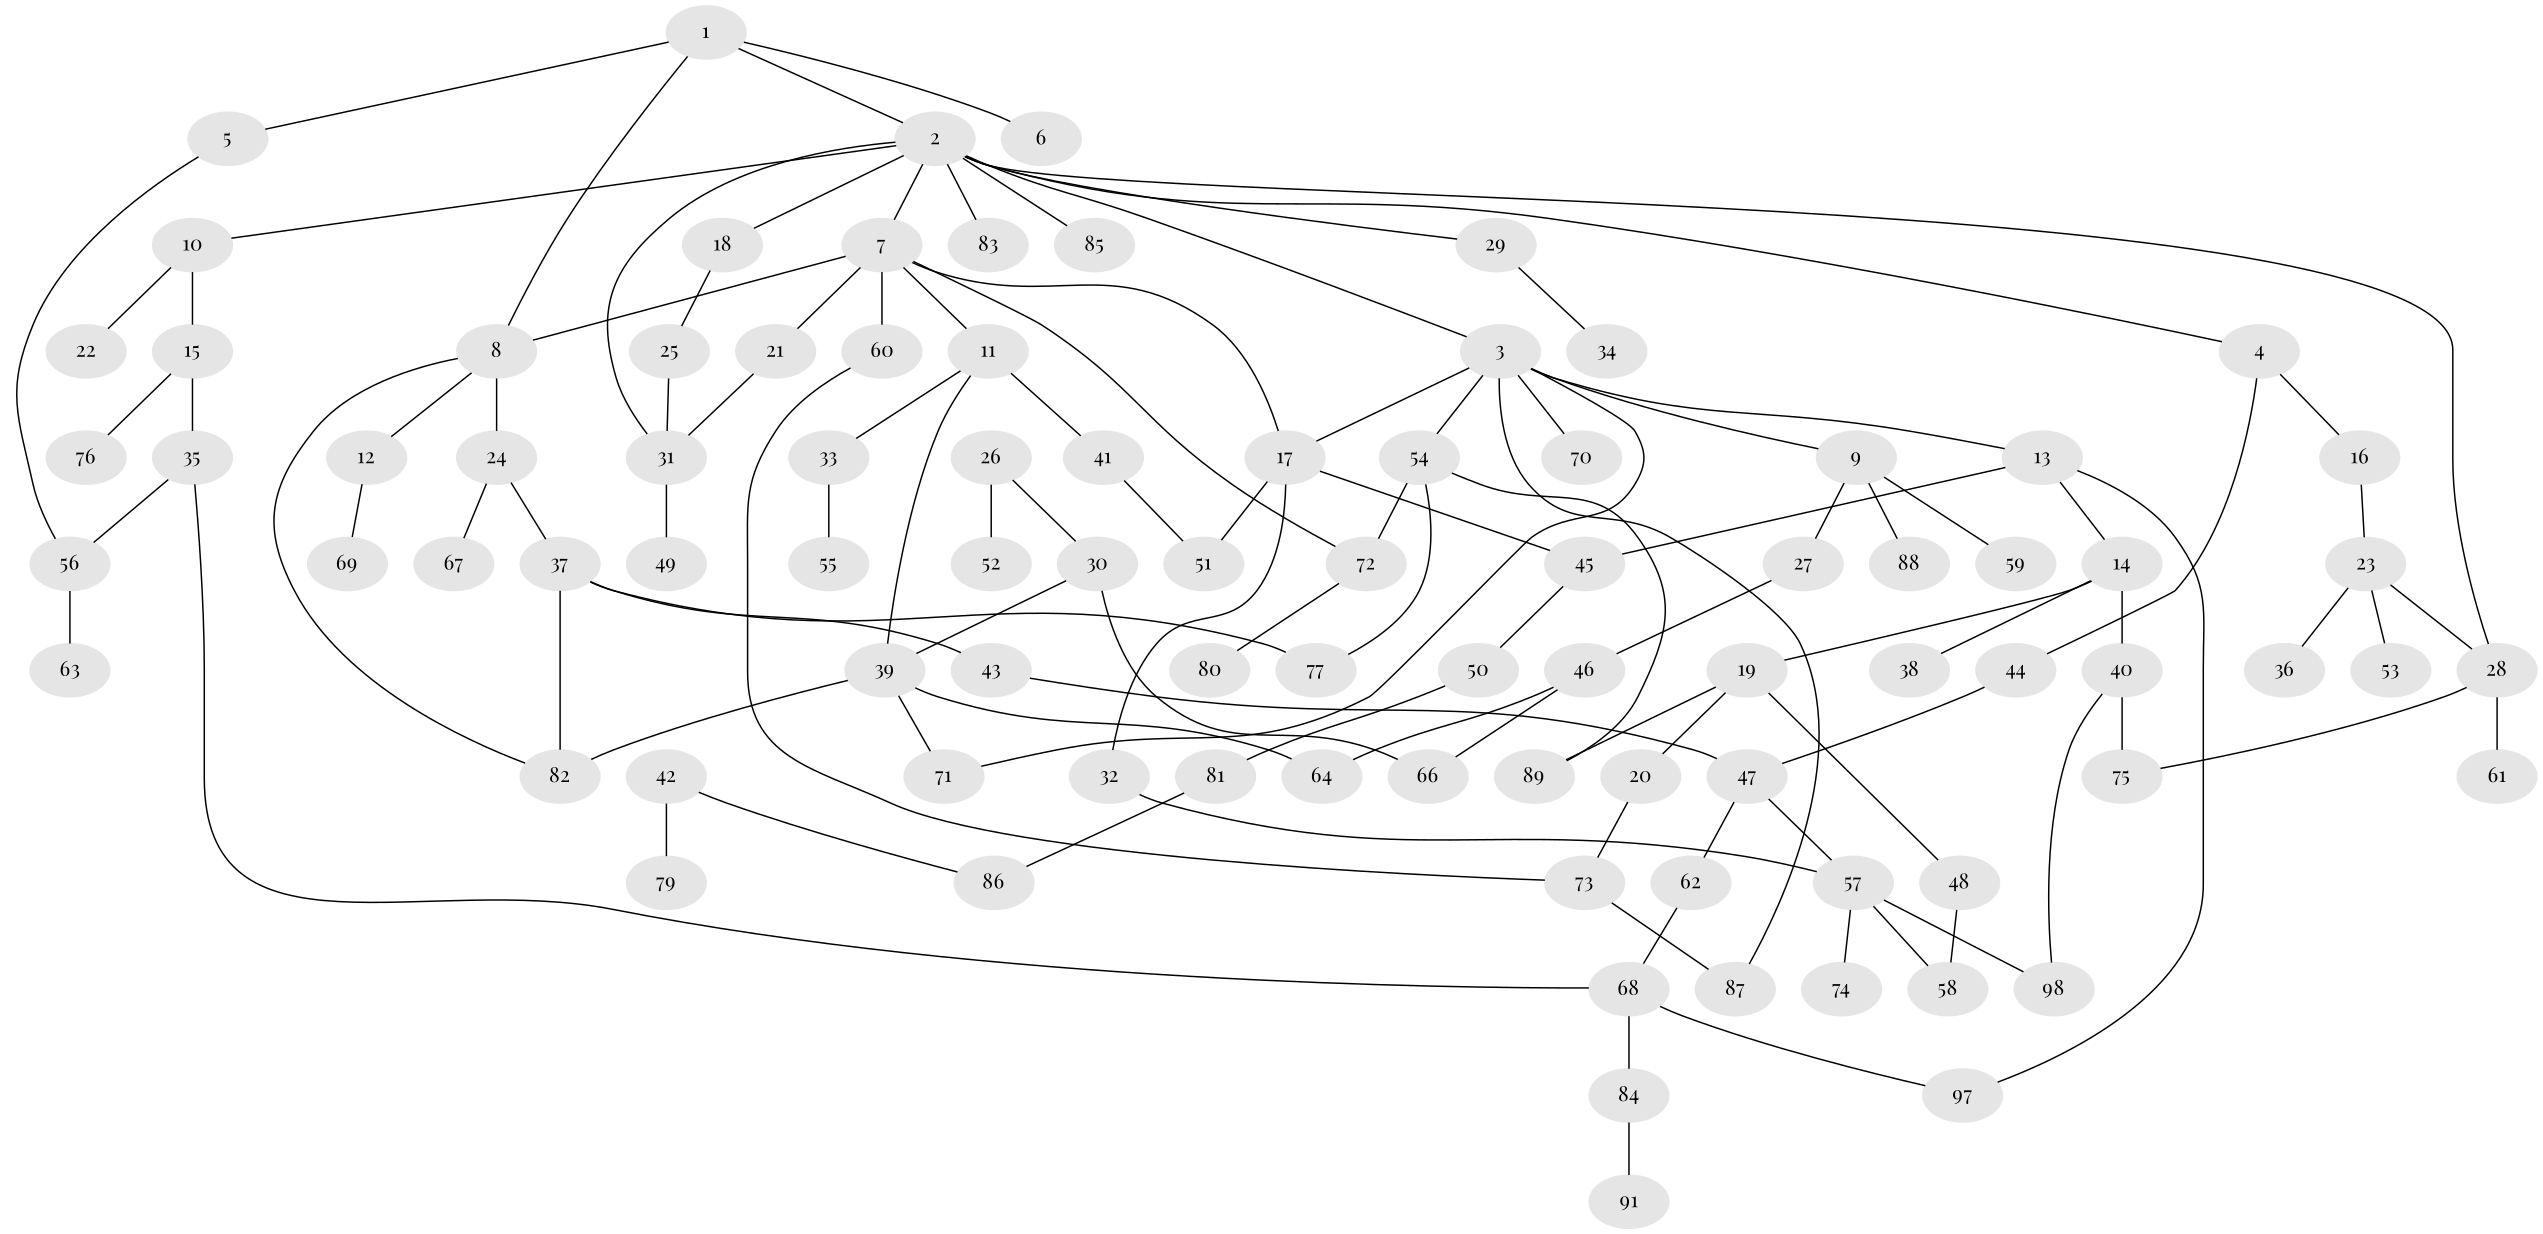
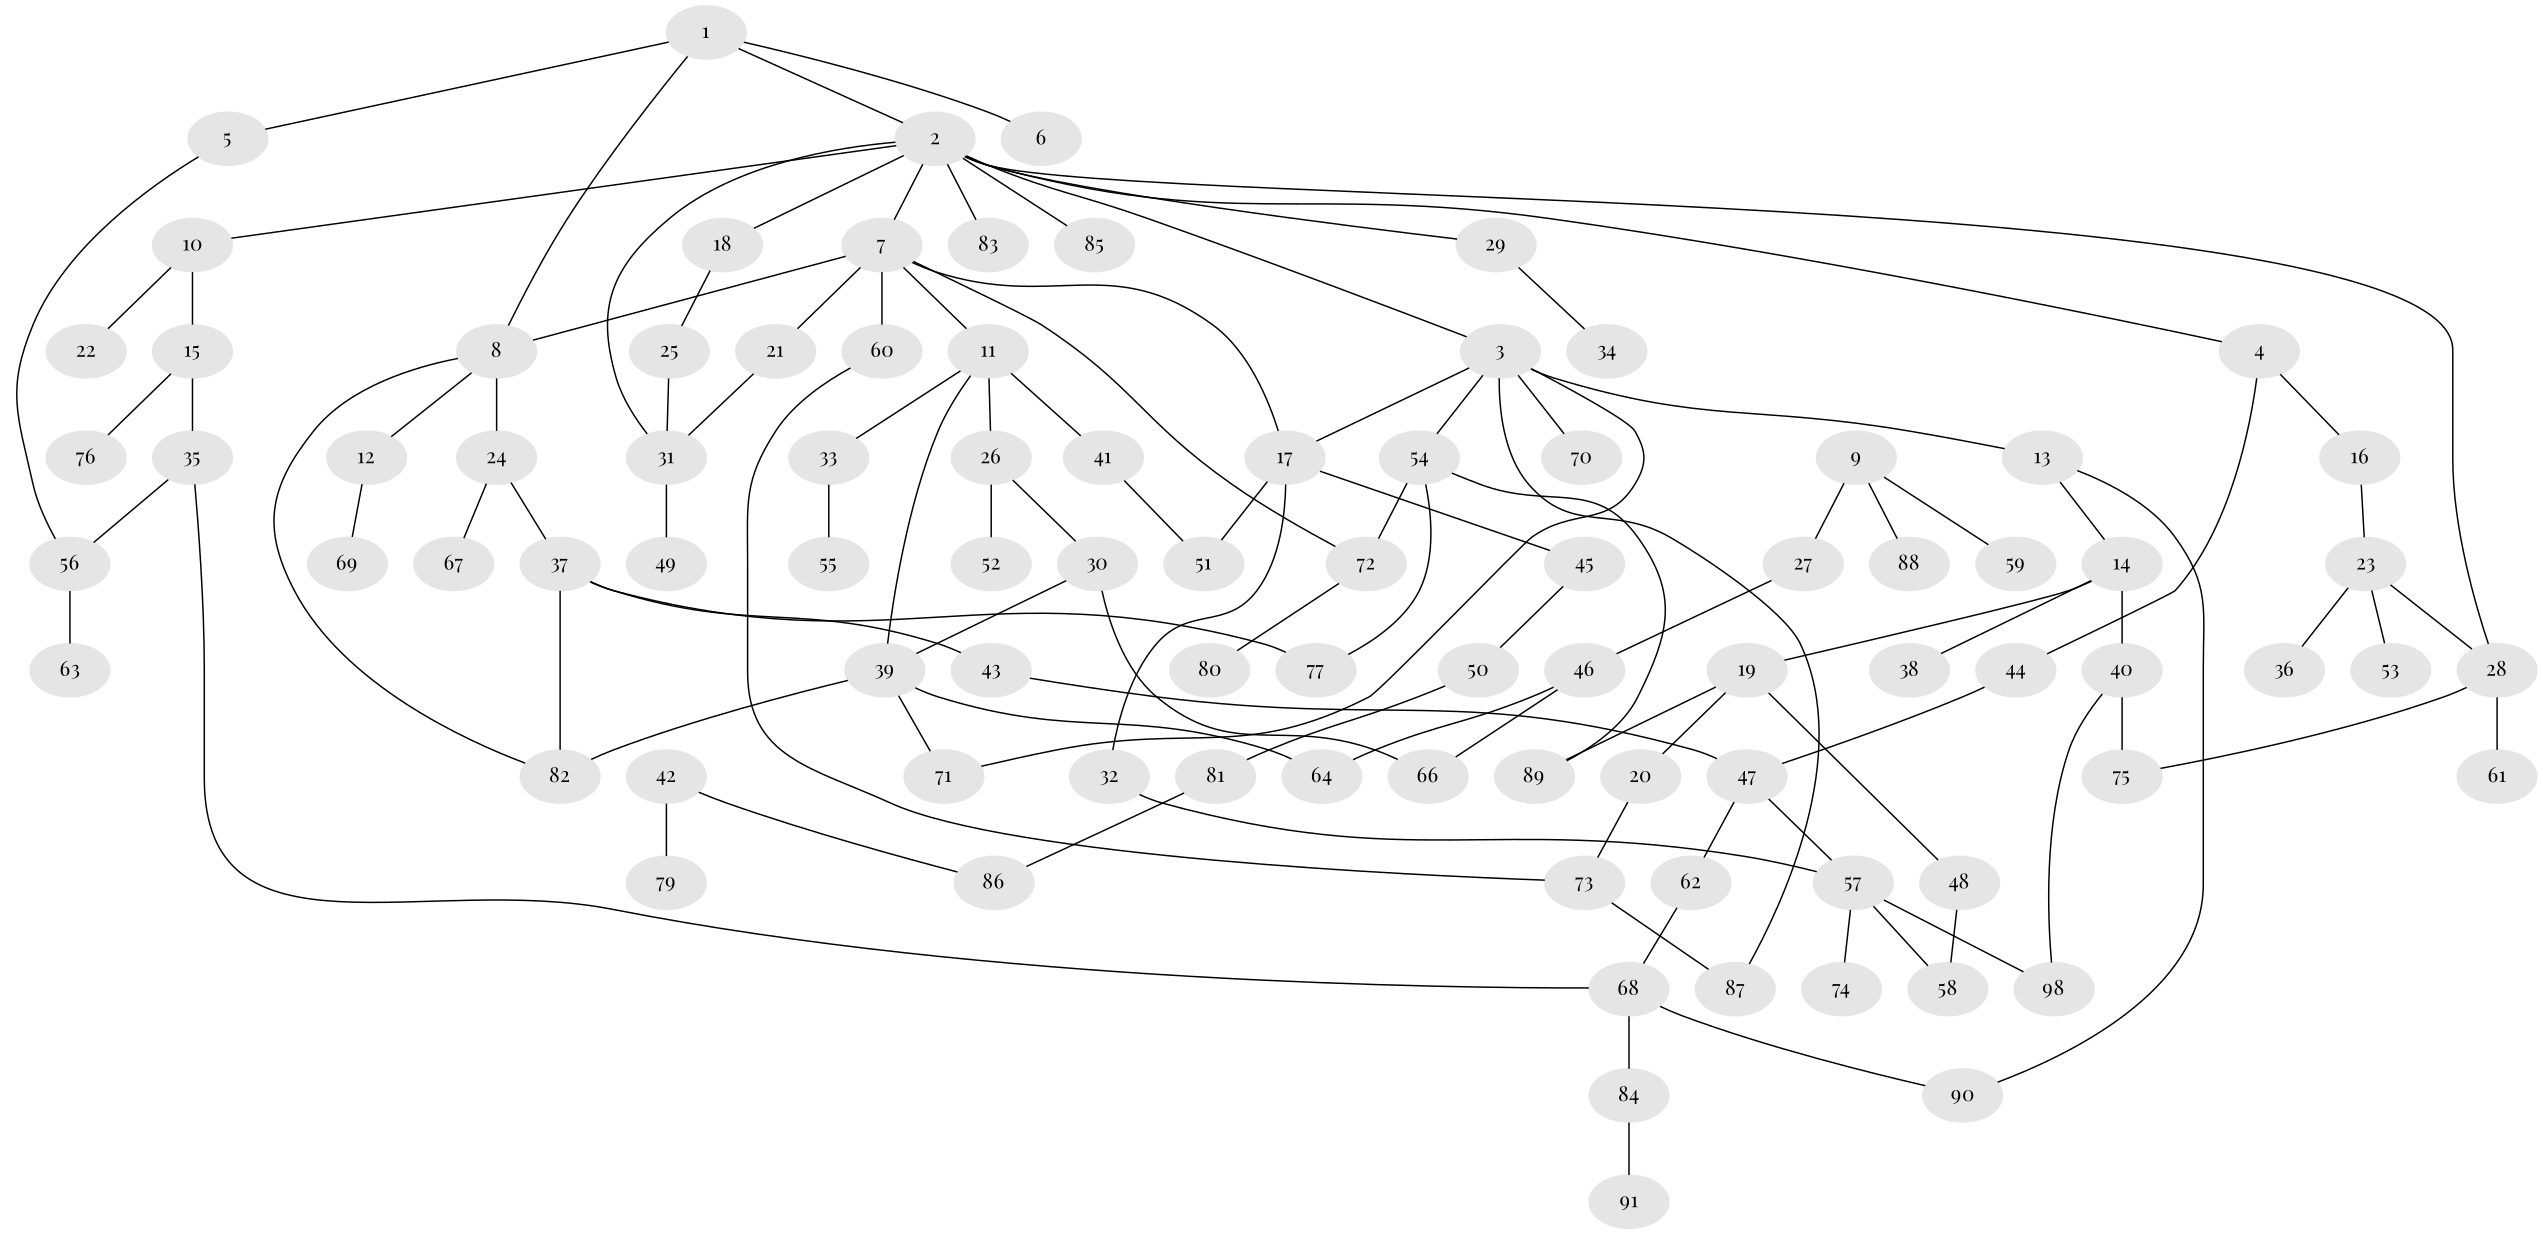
edge "11" -- "26": added
edge "3" -- "9": removed
edge "13" -- "45": removed
node "97": label "97" -> "90"
